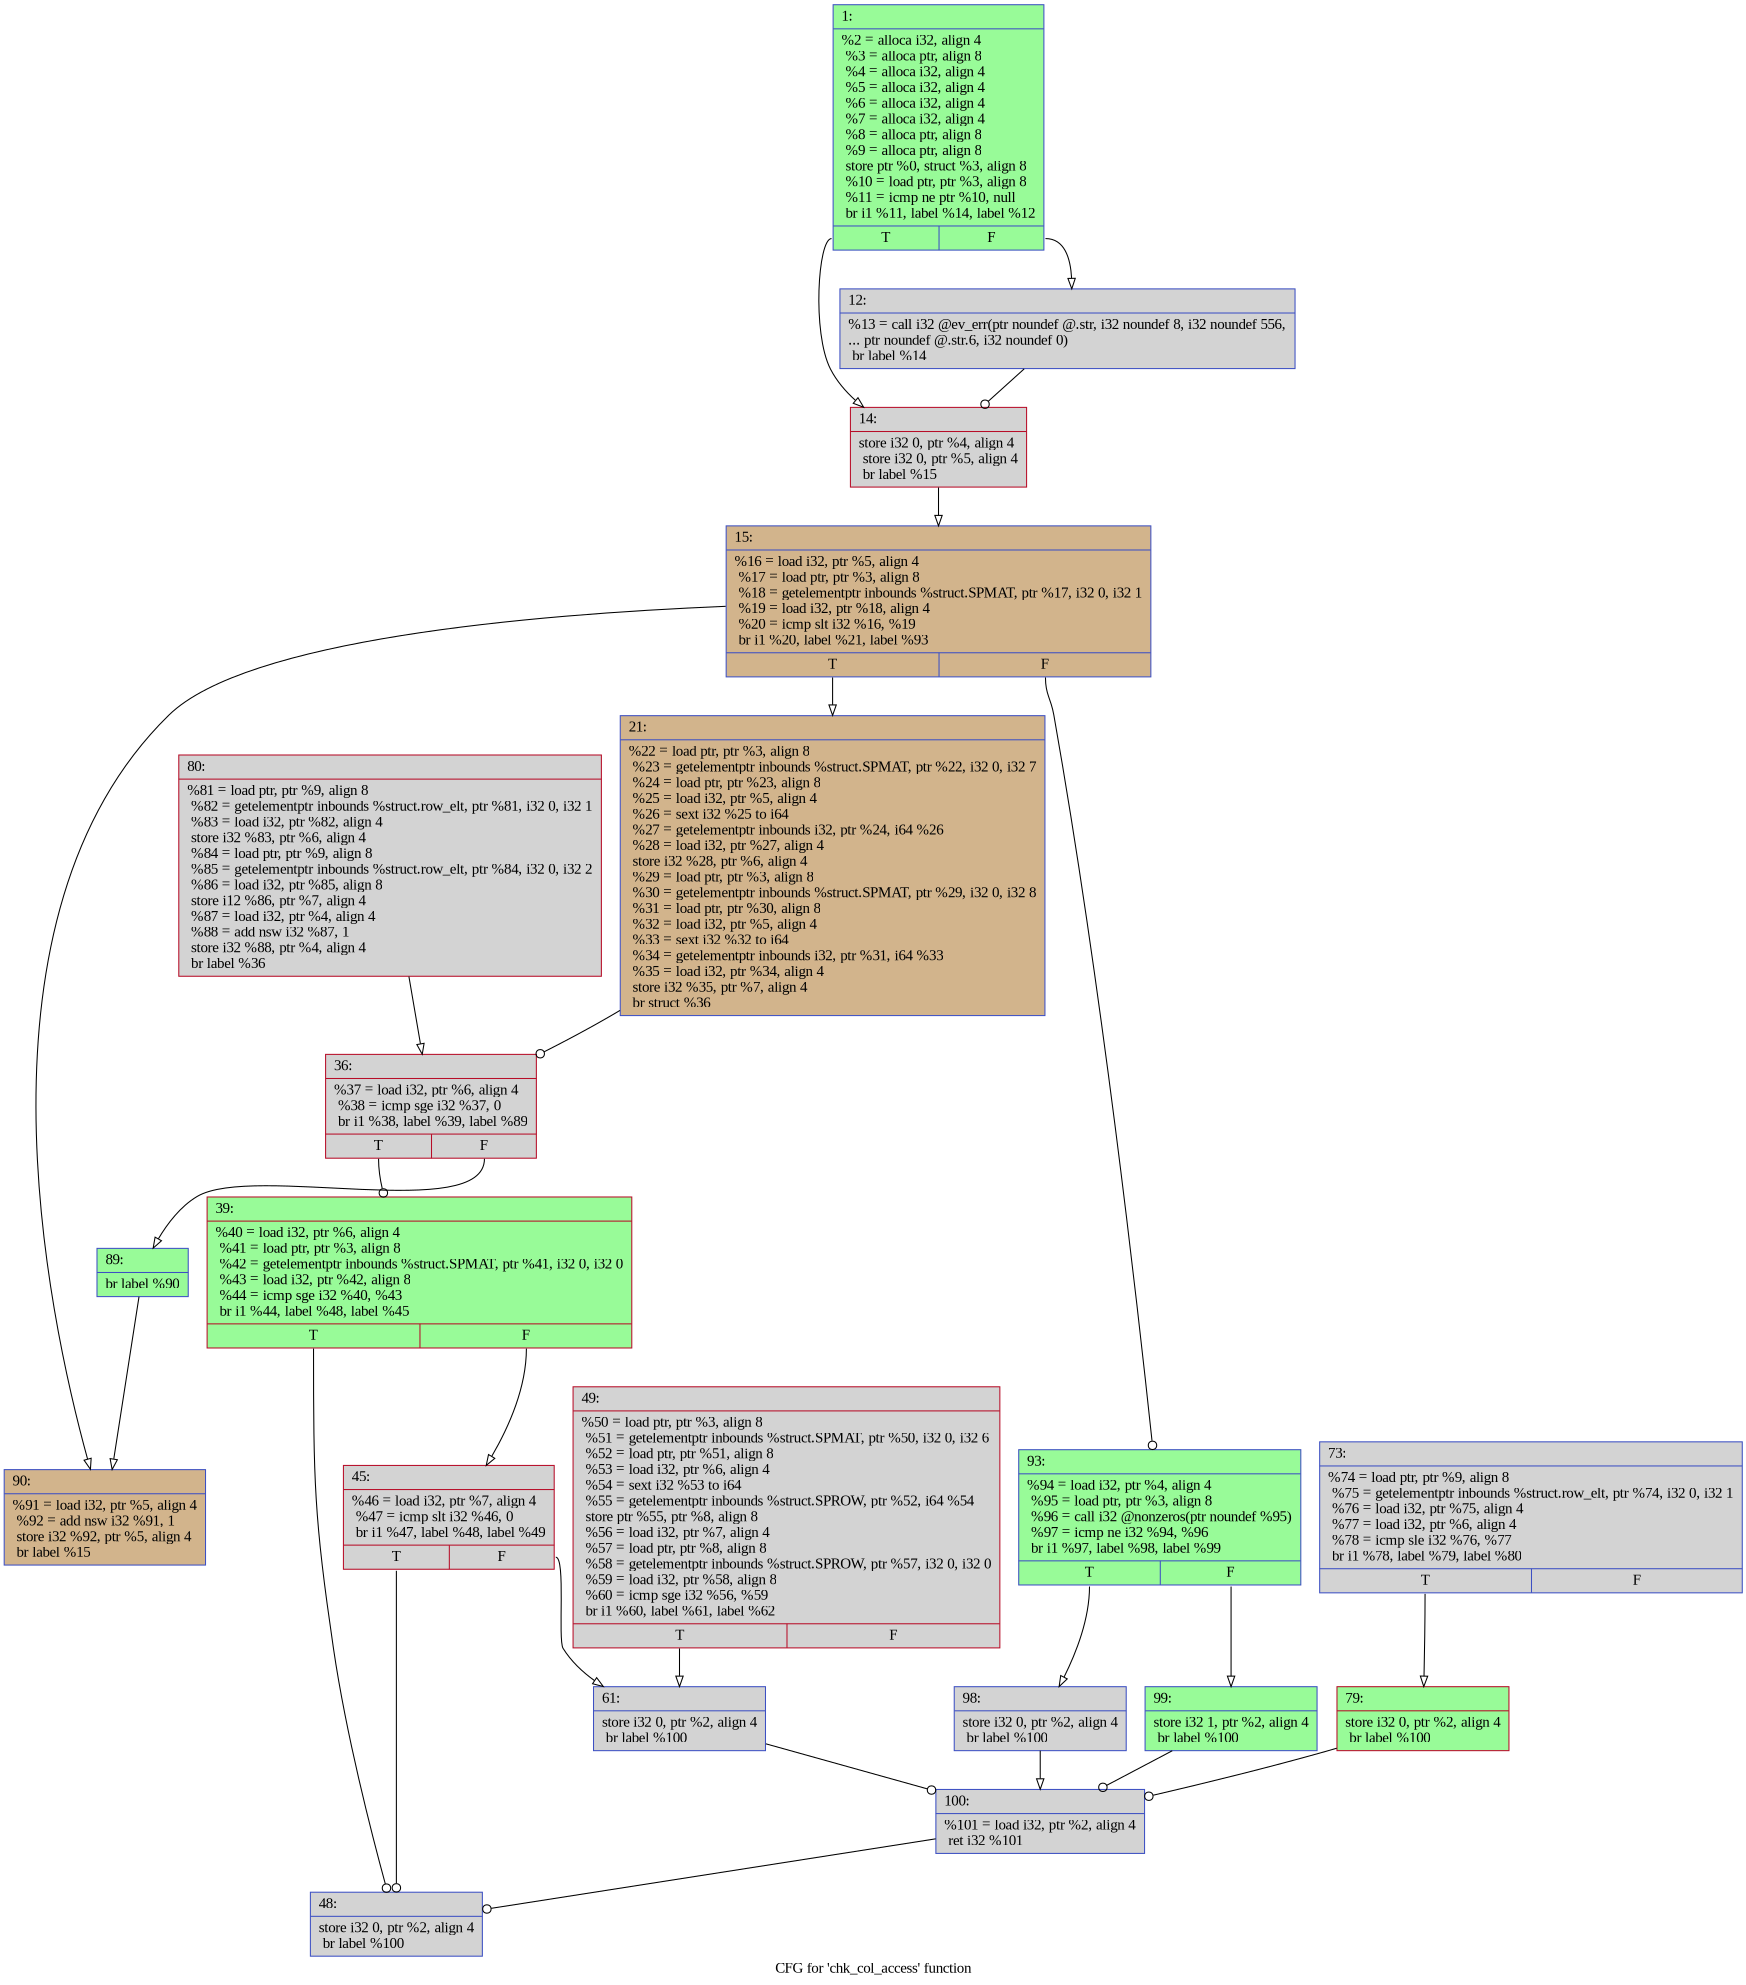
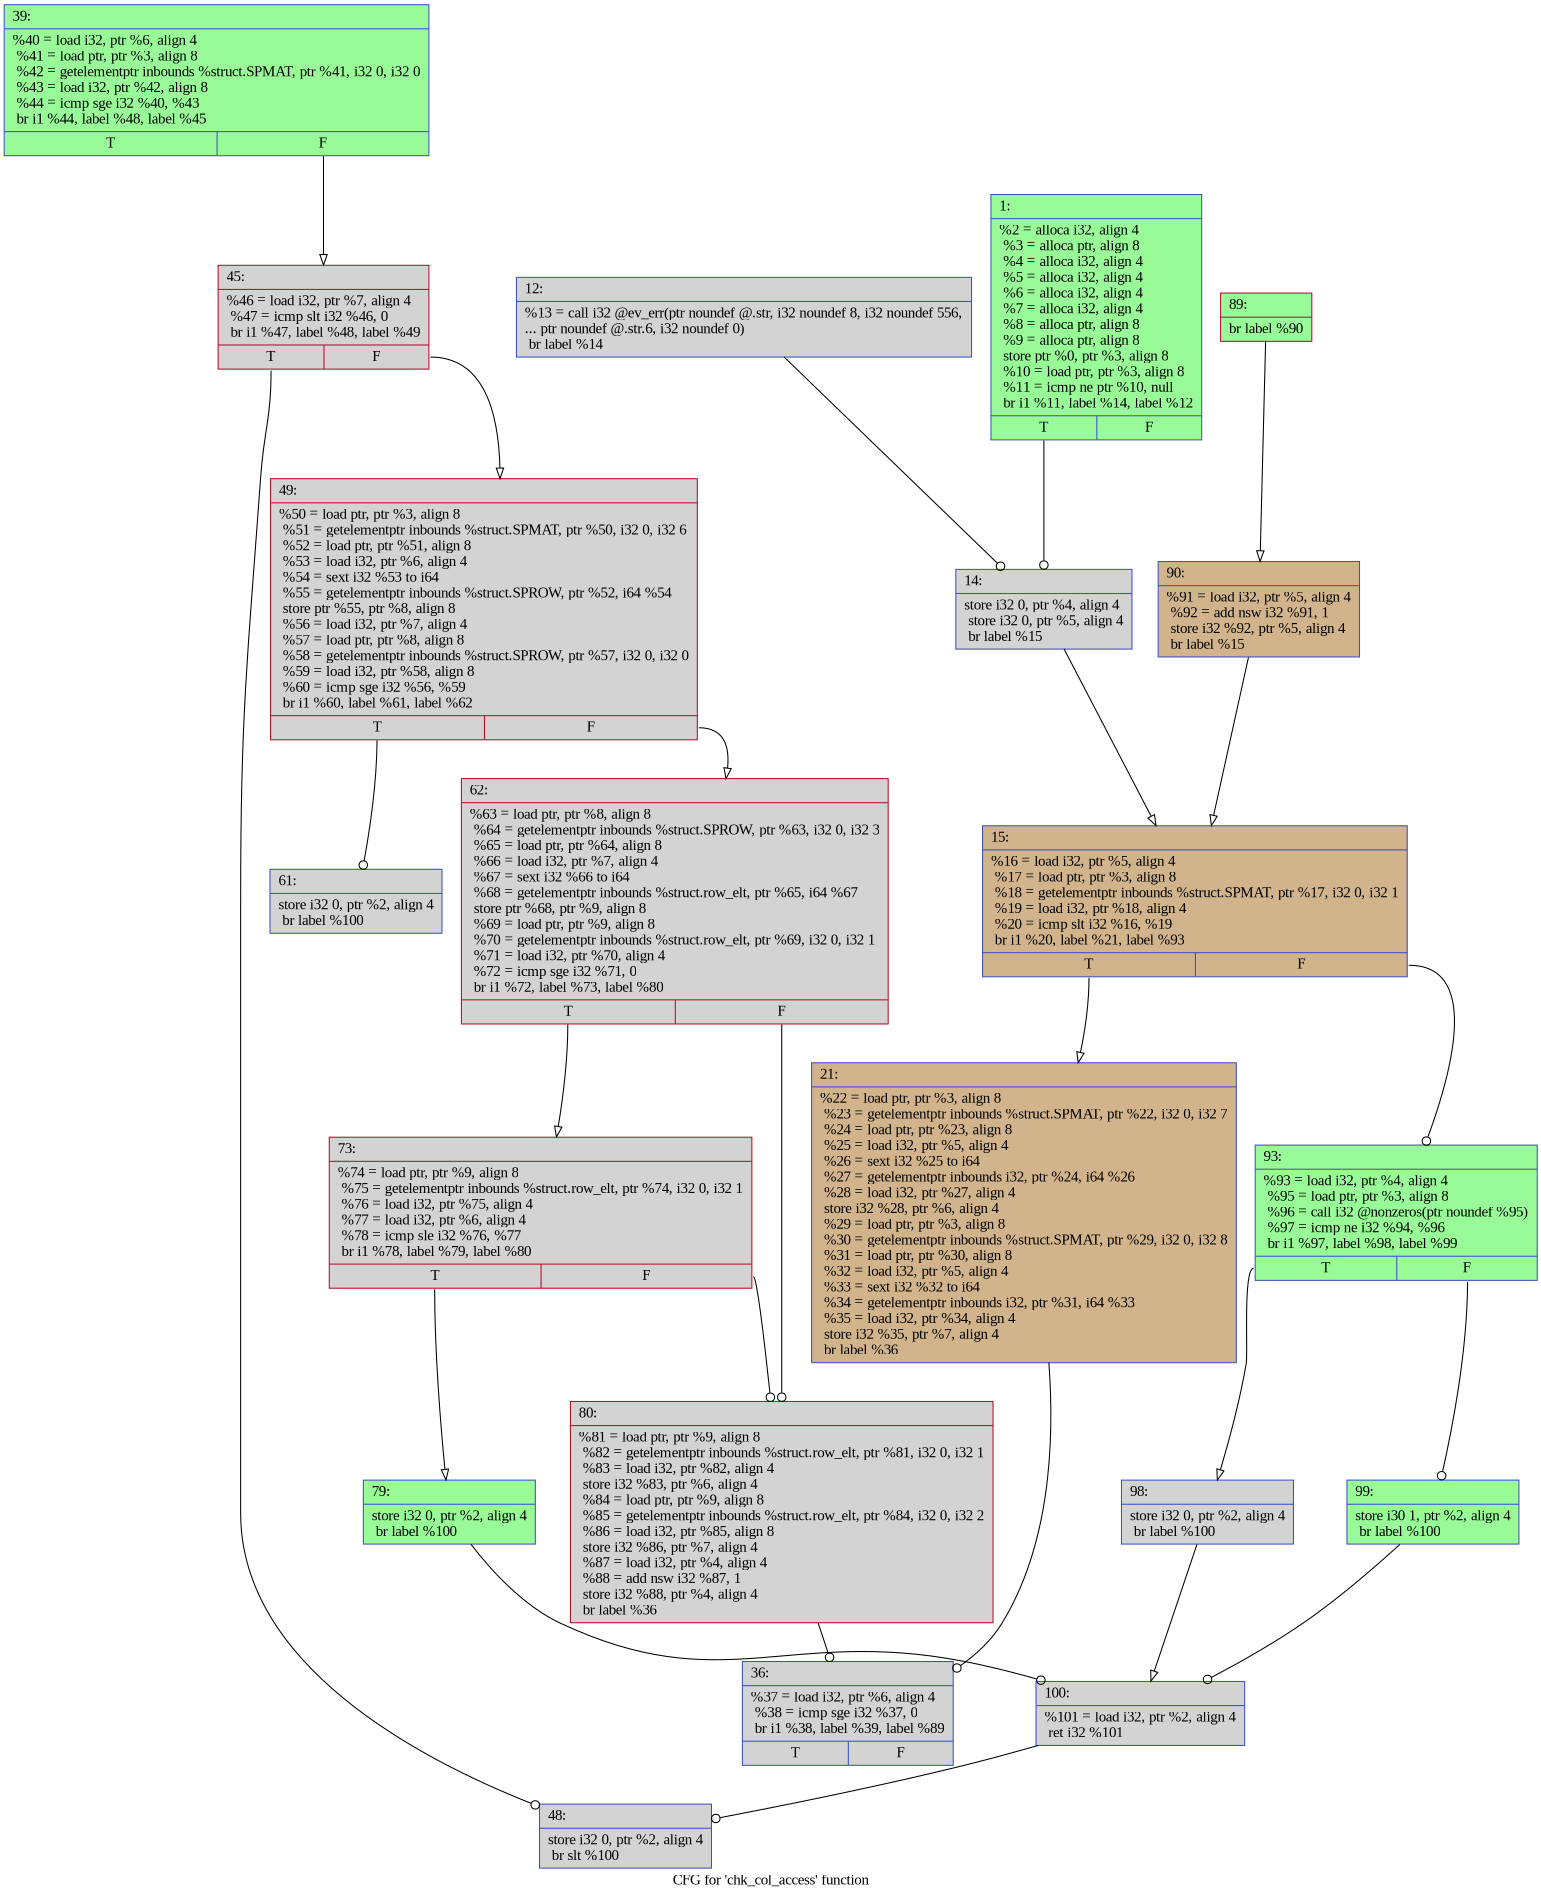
node "1:": text "store ptr %0, struct %3, align 8" -> "store ptr %0, ptr %3, align 8"
edge "1:" -> "12:": removed
edge "1:" -> "14:": arrowhead onormal -> odot
node "14:": color #b70d28ff -> #3d50c3ff
edge "15:" -> "90:": reversed
node "80:": text "store i12 %86, ptr %7, align 4" -> "store i32 %86, ptr %7, align 4"
node "62:": added
node "21:": text "br struct %36" -> "br label %36"
edge "80:" -> "36:": arrowhead onormal -> odot
node "36:": color #b70d28ff -> #3d50c3ff
edge "36:" -> "39:": removed
edge "36:" -> "89:": removed
node "89:": color #3d50c3ff -> #b70d28ff
node "39:": color #b70d28ff -> #3d50c3ff
edge "73:" -> "80:": added
node "93:": text "%94 = load i32, ptr %4, align 4" -> "%93 = load i32, ptr %4, align 4"
node "73:": color #3d50c3ff -> #b70d28ff
edge "39:" -> "48:": removed
edge "45:" -> "61:": now "45:" -> "49:"
edge "93:" -> "99:": arrowhead onormal -> odot
edge "49:" -> "61:": arrowhead onormal -> odot
node "79:": color #b70d28ff -> #3d50c3ff
node "99:": text "store i32 1, ptr %2, align 4" -> "store i30 1, ptr %2, align 4"
edge "61:" -> "100:": removed
node "48:": text "br label %100" -> "br slt %100"
